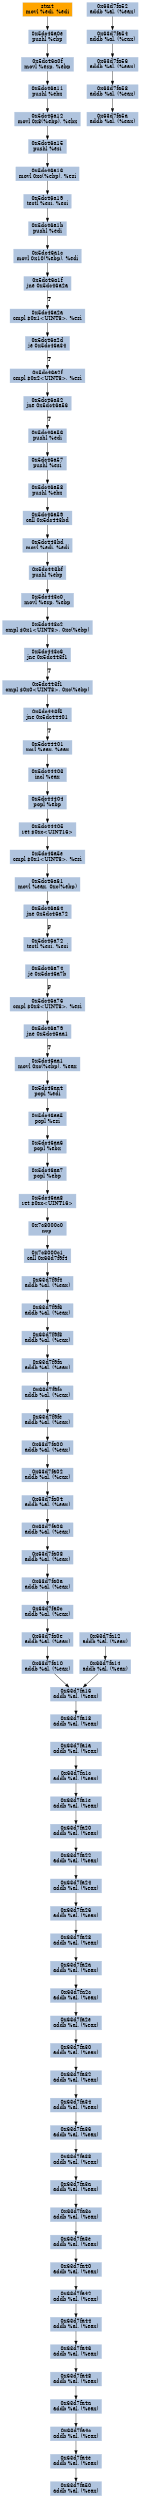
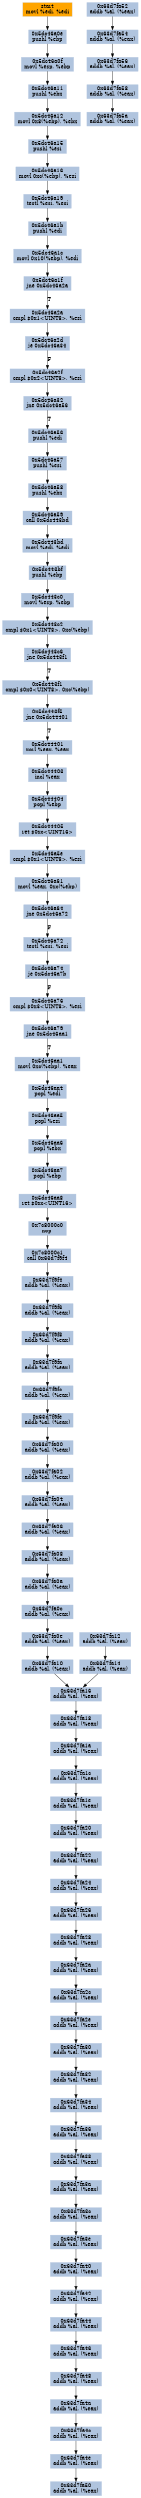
edge "0x5dc46a2d je 0x5dc46a34" -> "0x5dc46a2f cmpl $0x2<UINT8>, %esi": label "T" -> "F"
edge "0x5dc46a72 testl %esi, %esi" -> "0x5dc46a74 je 0x5dc46a7b": added
edge "0x63d7fa18 addb %al, (%eax)" -> "0x63d7fa1a addb %al, (%eax)": added
